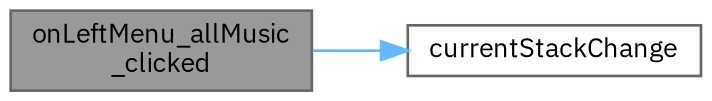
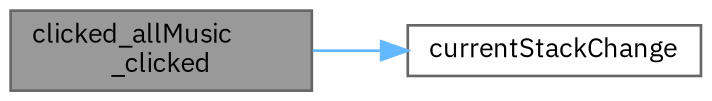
node "onLeftMenu_allMusic _clicked": label "onLeftMenu_allMusic _clicked" -> "clicked_allMusic _clicked"
